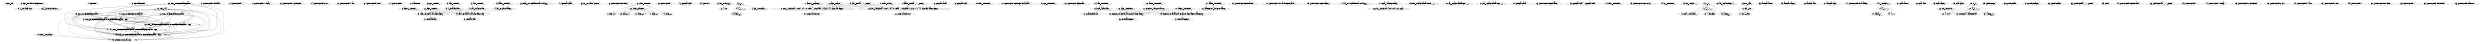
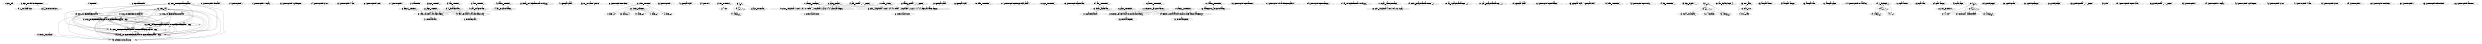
node "64 : size = newList.yyyy()": label "64 : size = newList.yyyy()" -> "64 : size = newList.size()"
node "46 : newList.add(read1, )": label "46 : newList.add(read1, )" -> "46 : newList.temp(read1, )"
